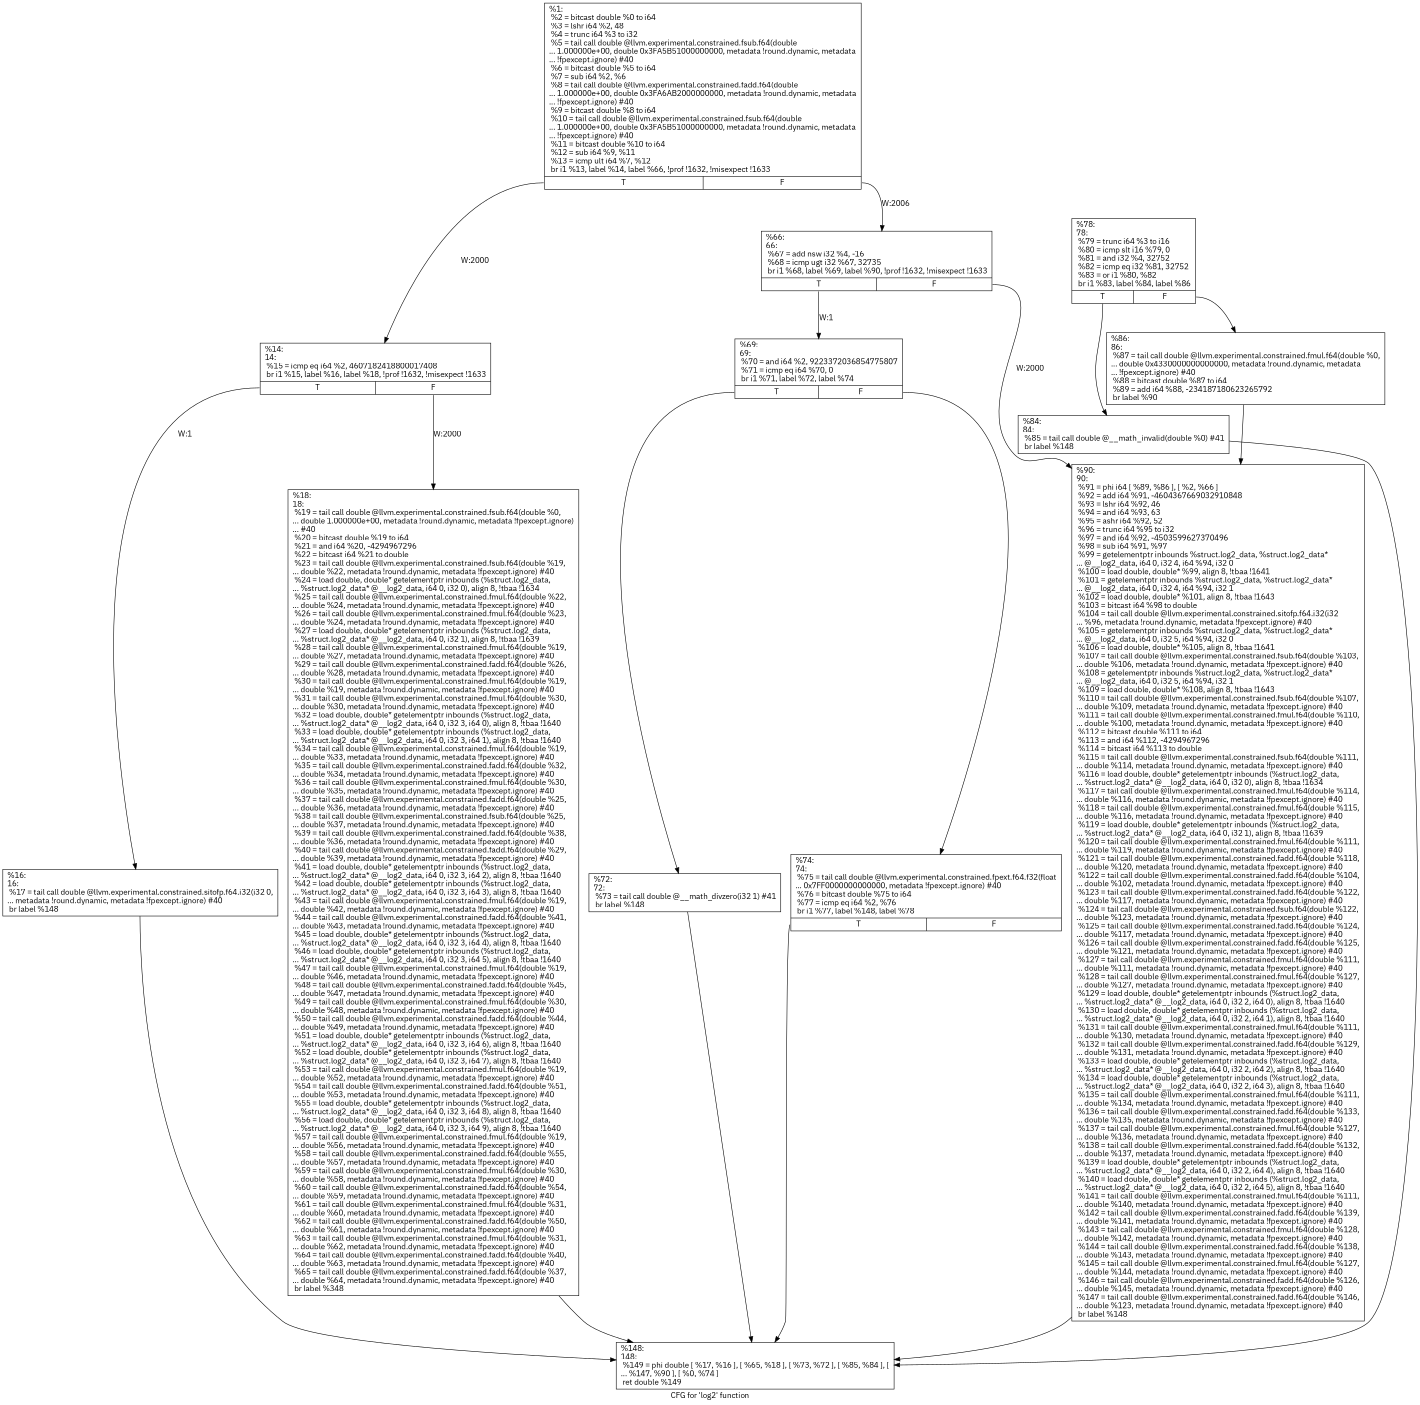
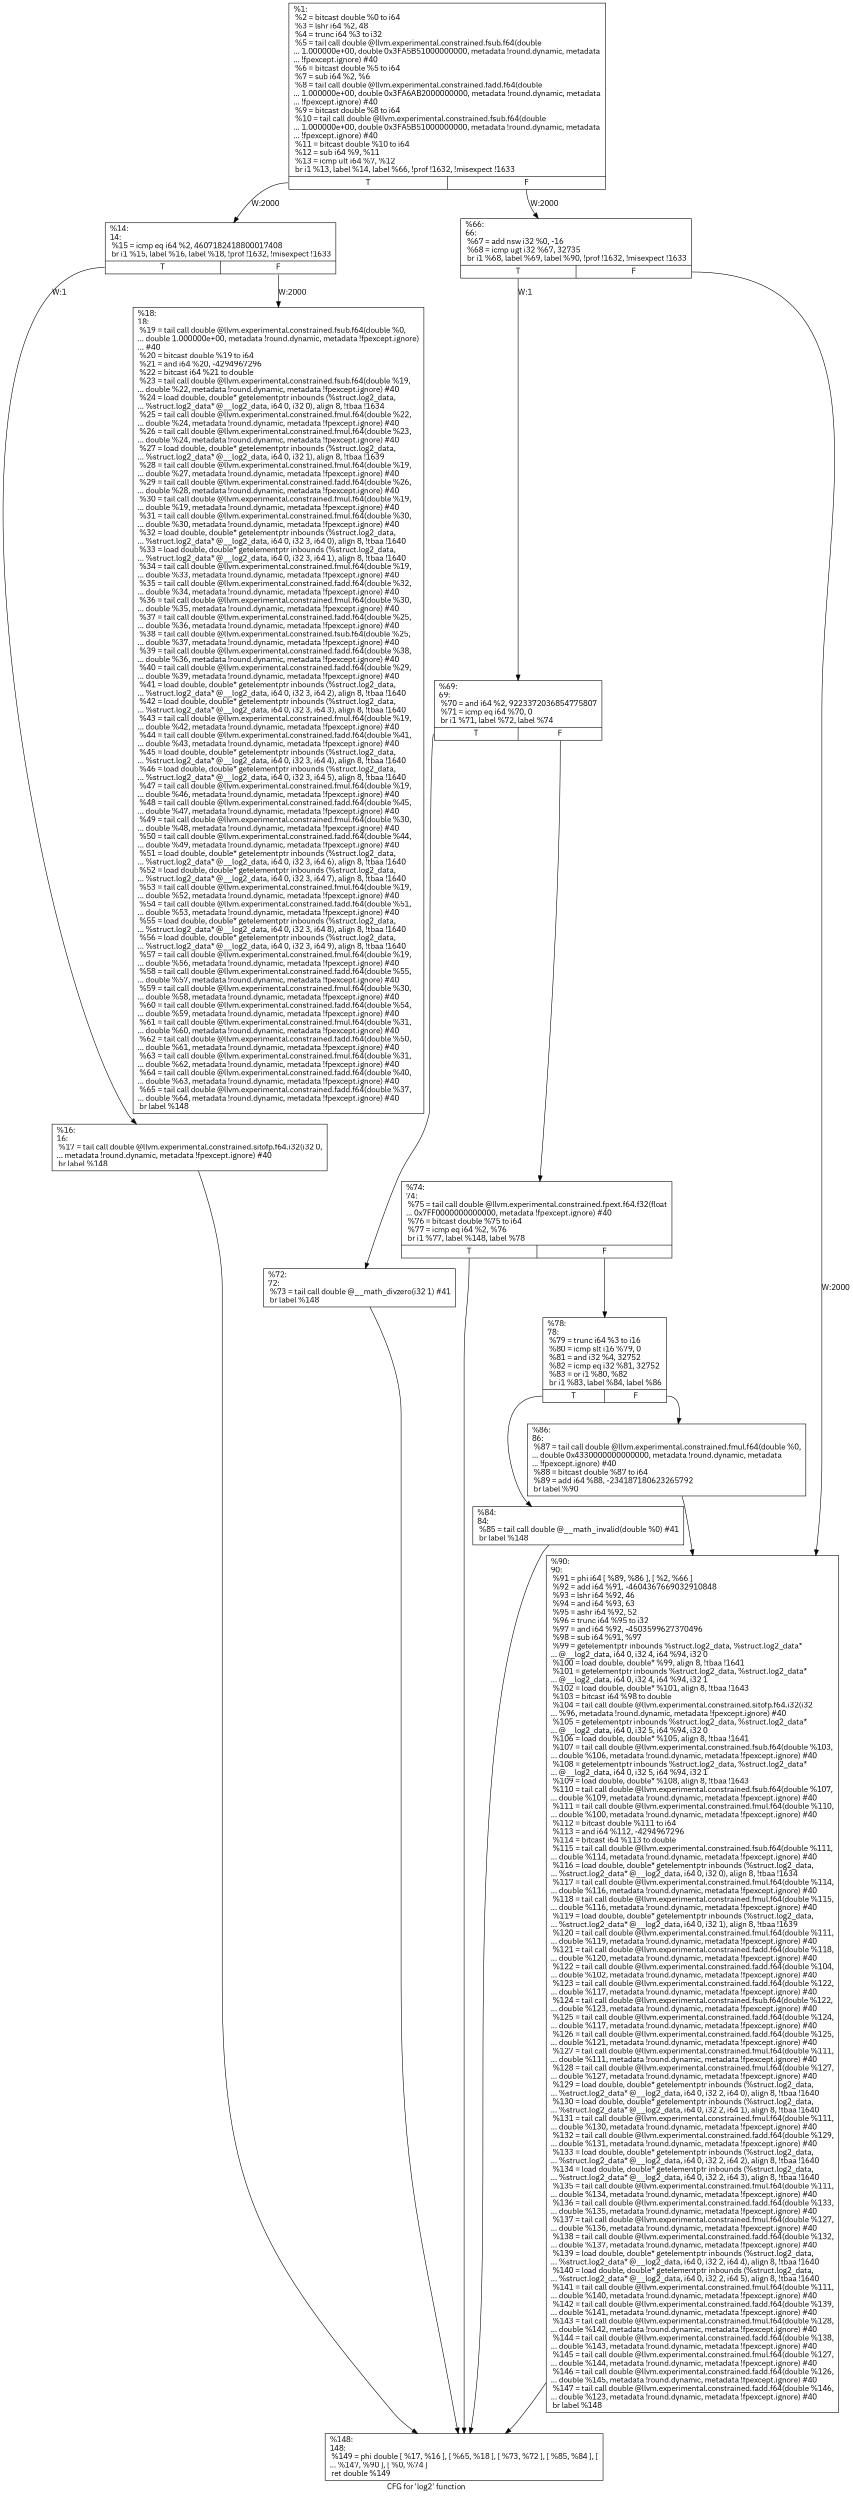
edge "%1:" -> "%66:": label "W:2006" -> "W:2000"
node "%66:": text "%67 = add nsw i32 %4, -16" -> "%67 = add nsw i32 %0, -16"
edge "%74:" -> "%78:": added
node "%18:": text "br label %348" -> "br label %148"
edge "%18:" -> "%148:": removed
